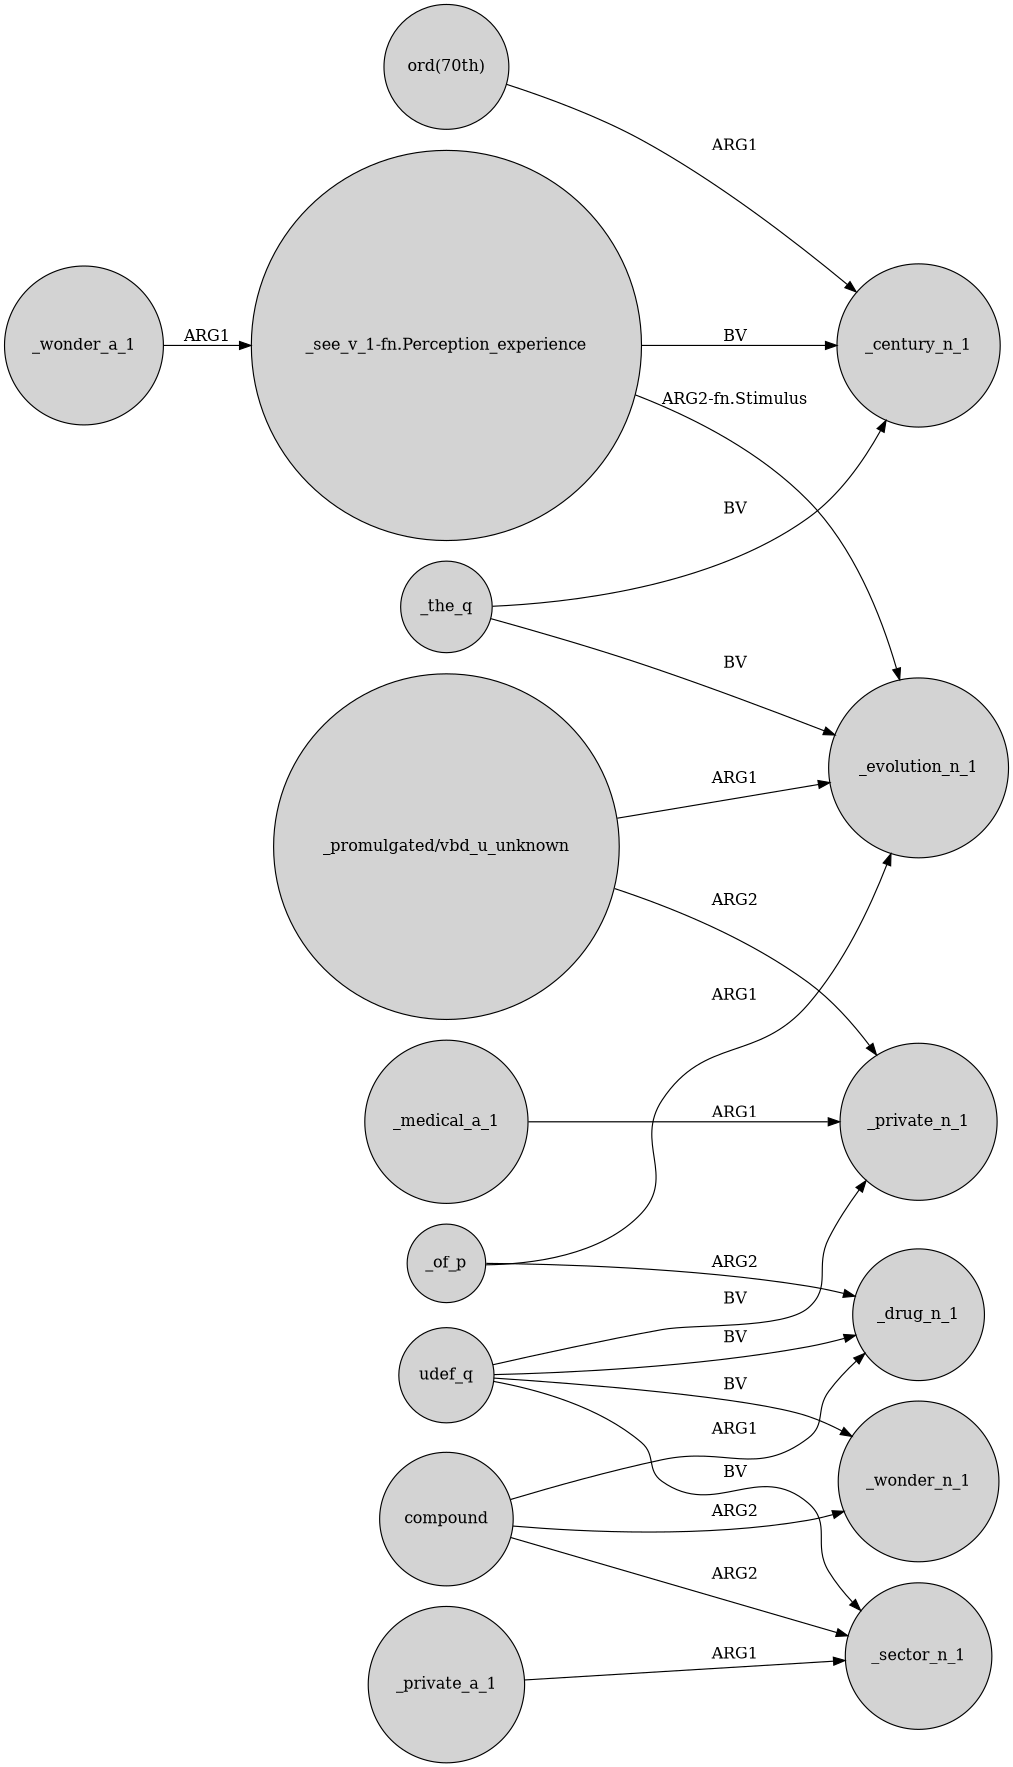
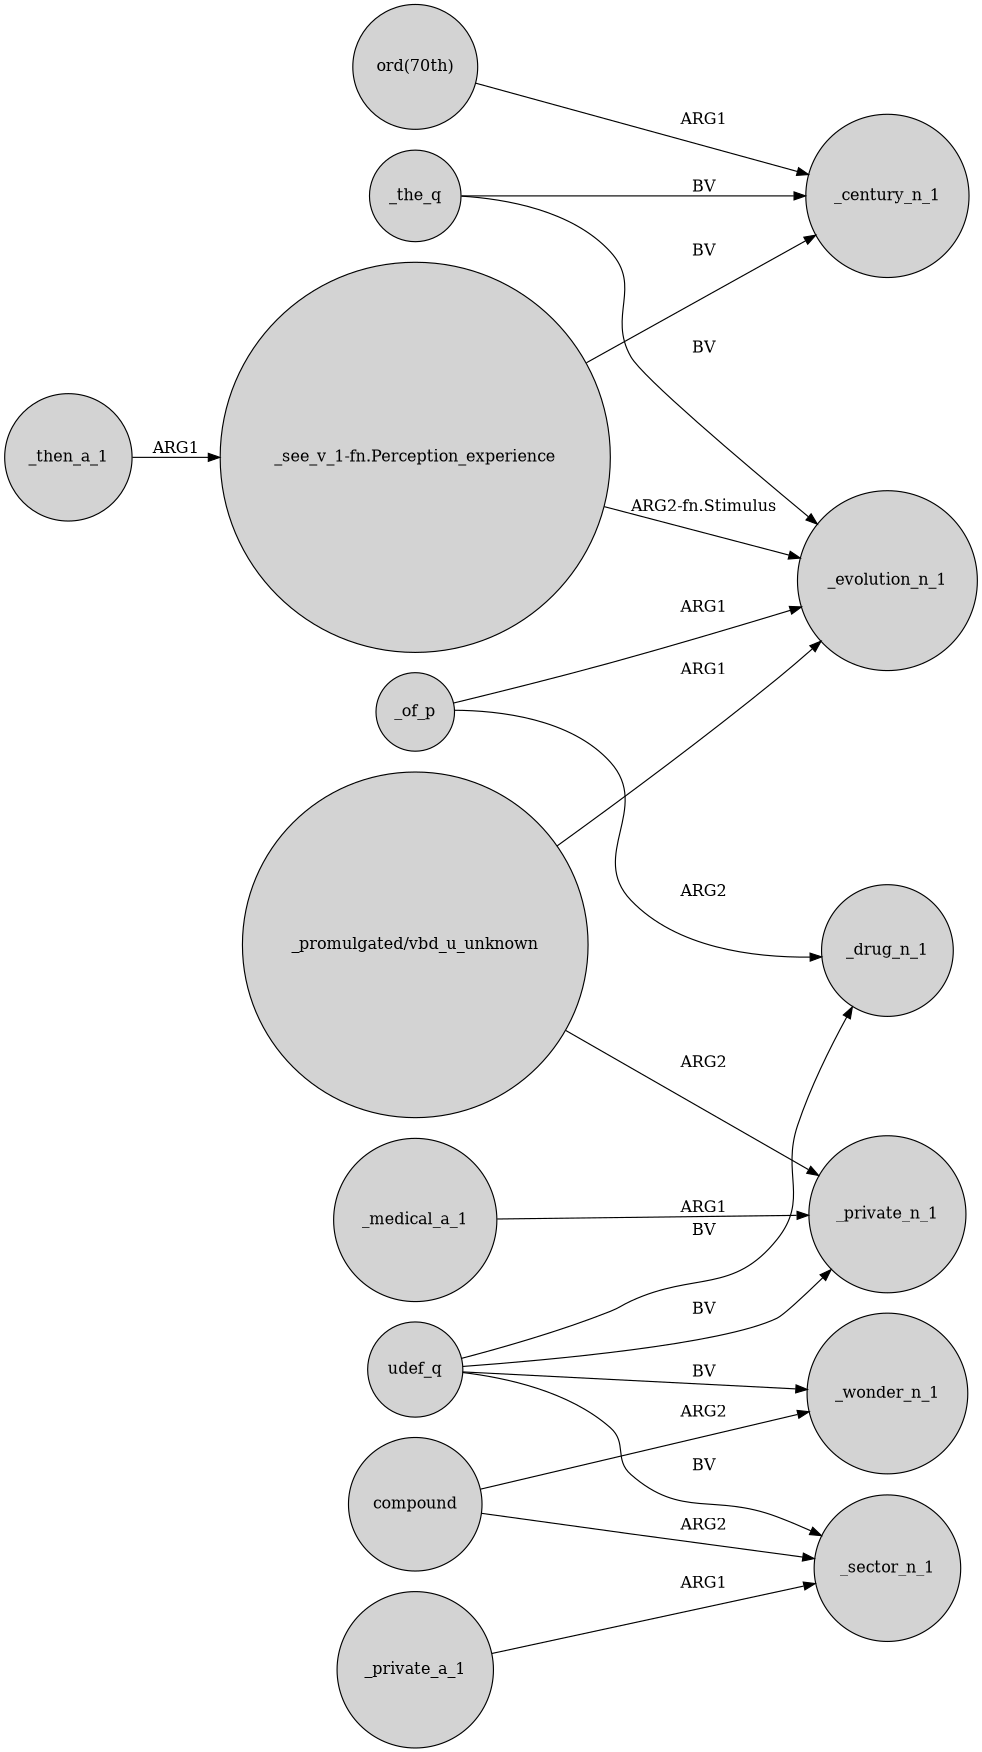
node "_wonder_a_1": label "_wonder_a_1" -> "_then_a_1"
edge "compound" -> "_drug_n_1": removed, label "ARG1"
